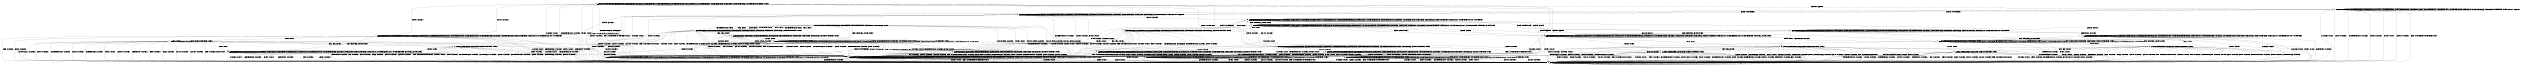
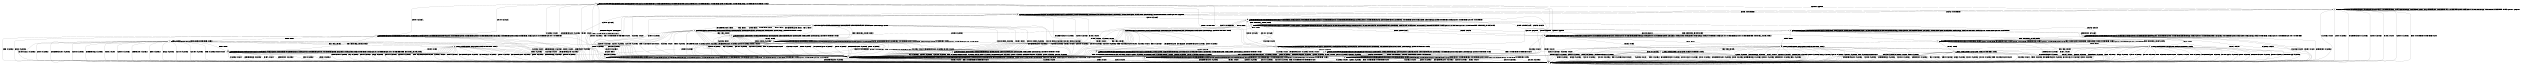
edge "x" -> "d": added, label "UA_PW_NOK / UA_FAILURE"
edge "dd" -> "t": removed, label "CH_REQUEST_PTY / CH_SUCCESS"
edge "z" -> "n": now "z" -> "o"
edge "cc" -> "f": label "CH_CLOSE / DISCONNECT" -> "CH_CLOSE / KEXINIT"
edge "p" -> "n": removed, label "CH_OPEN / DISCONNECT"
